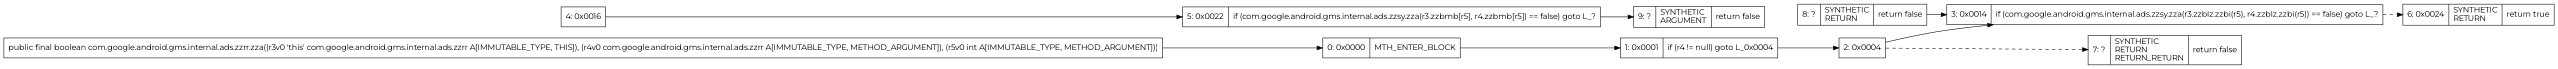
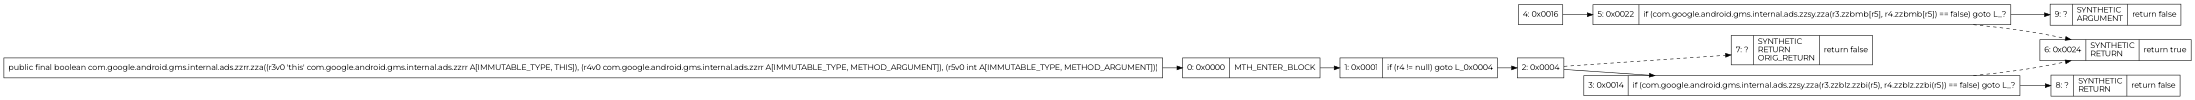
edge "8: ?" -> "3: 0x0014": reversed
edge "5: 0x0022" -> "6: 0x0024": added
node "7: ?": text "RETURN_RETURN" -> "ORIG_RETURN"
